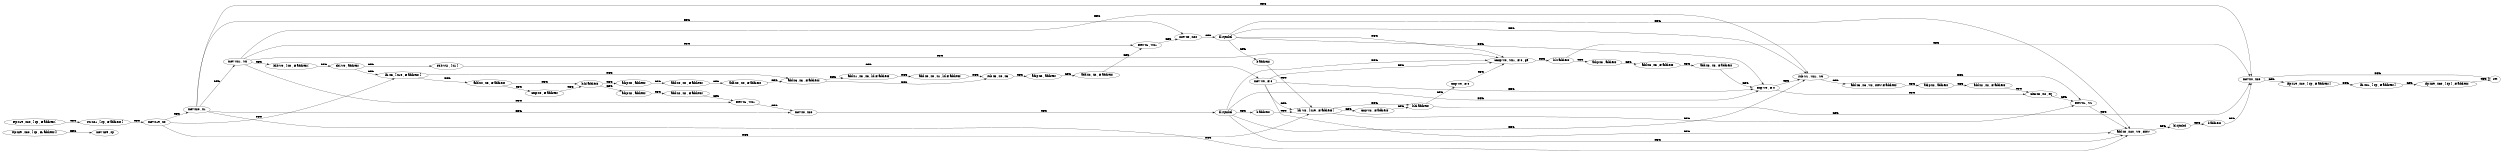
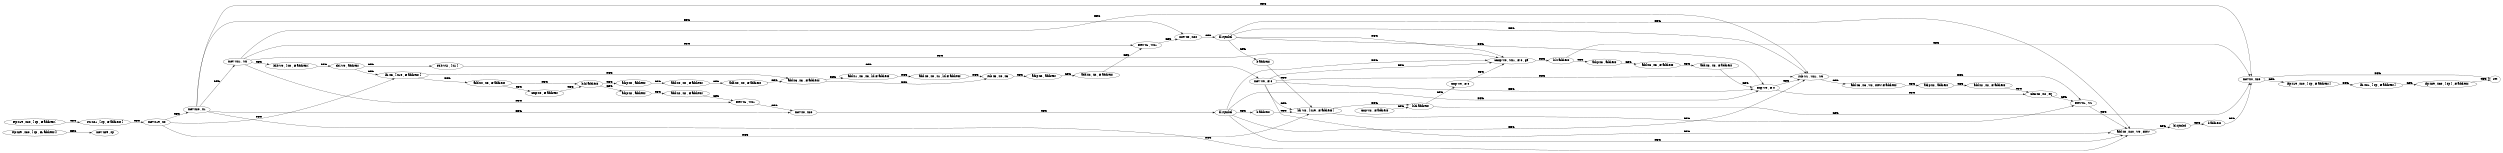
edge "mov w0 , # 0" -> "sub w1 , w21 , w0": added, label "DFG"
edge "ldr w2 , [ x19 , # address ]" -> "cmp w2 , # address": removed, label "CFG"
